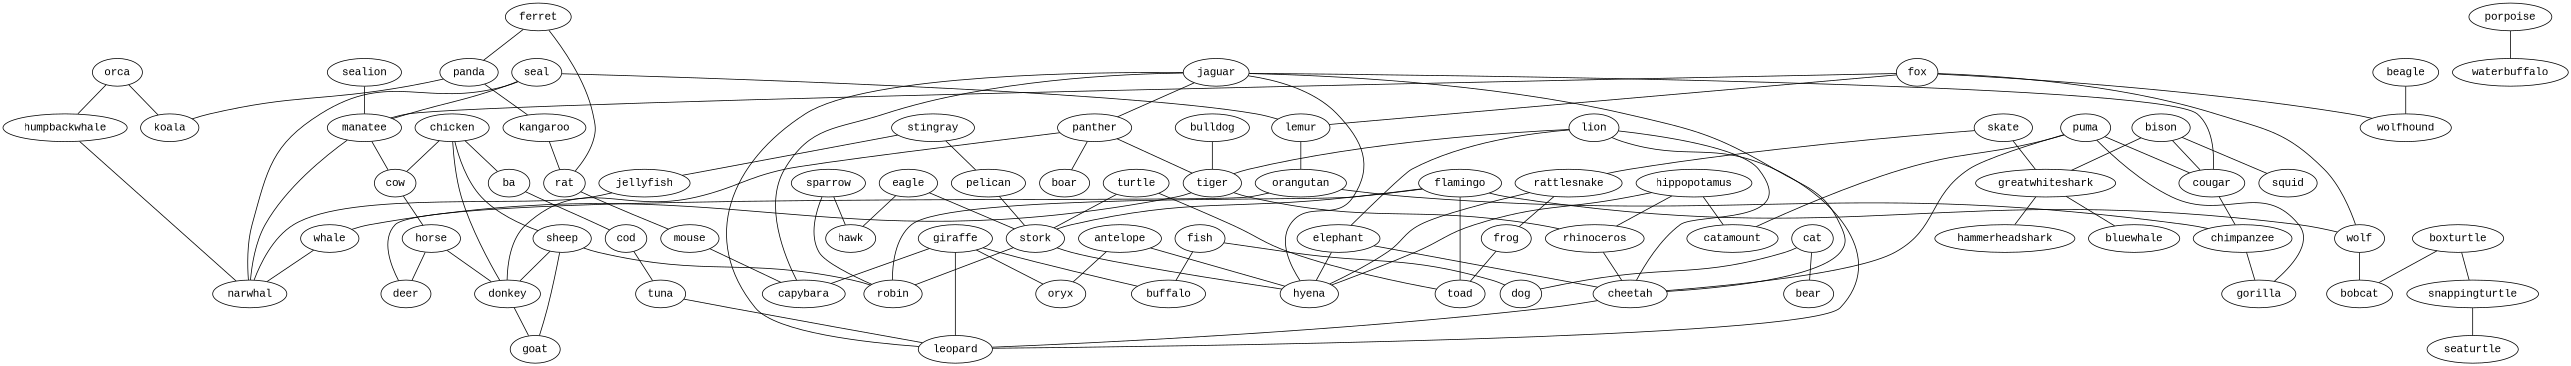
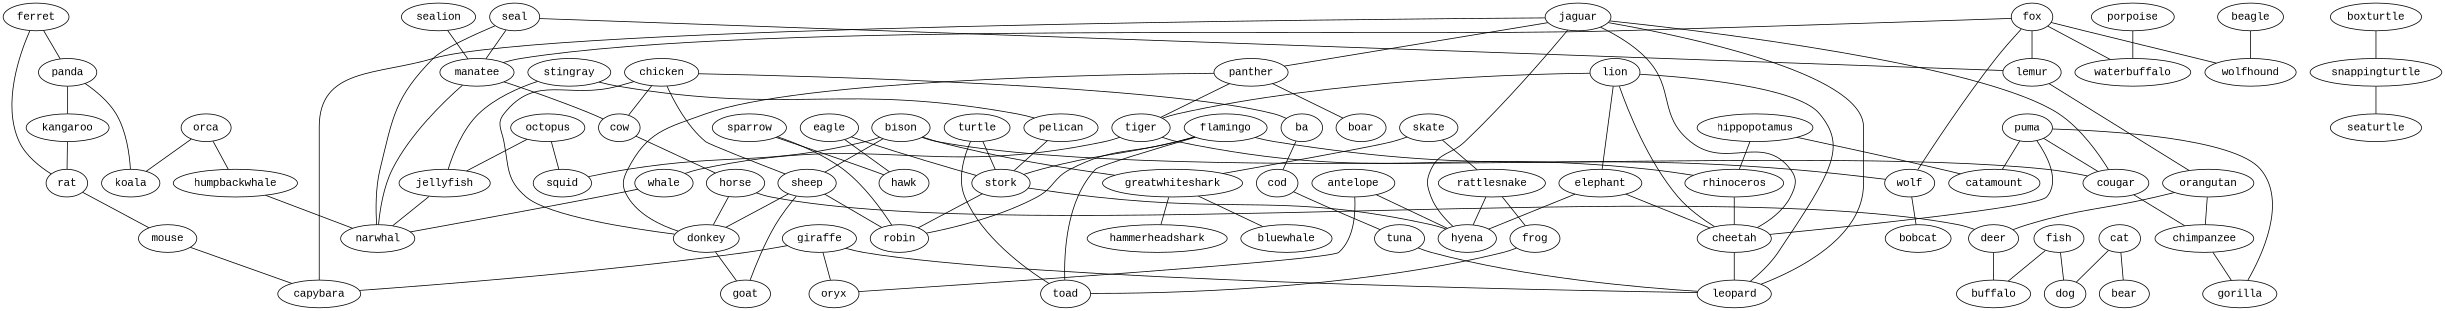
edge "fox" -- "waterbuffalo": added
node "octopus": added
node "bulldog": removed
edge "bison" -- "sheep": added
edge "hippopotamus" -- "hyena": removed
edge "boxturtle" -- "bobcat": removed
edge "giraffe" -- "buffalo": now "deer" -- "buffalo"
